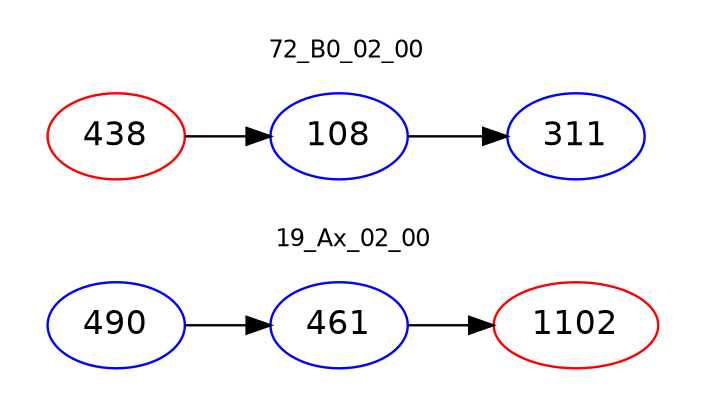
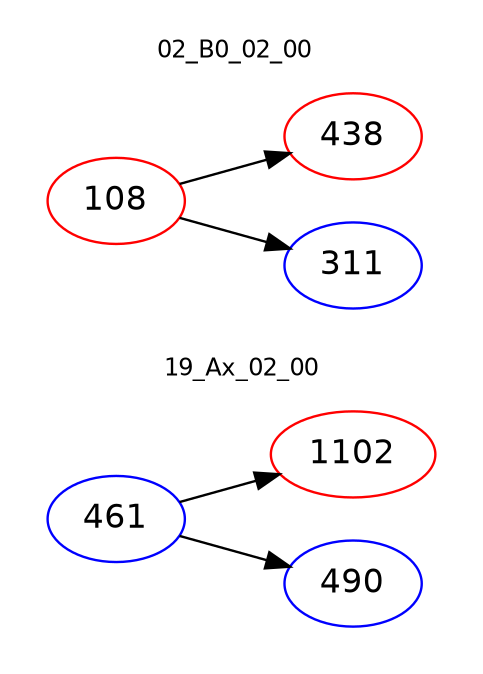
cluster "72_B0_02_00": label "72_B0_02_00" -> "02_B0_02_00"
edge "438" -> "108": reversed
node "108": color blue -> red
edge "490" -> "461": reversed
